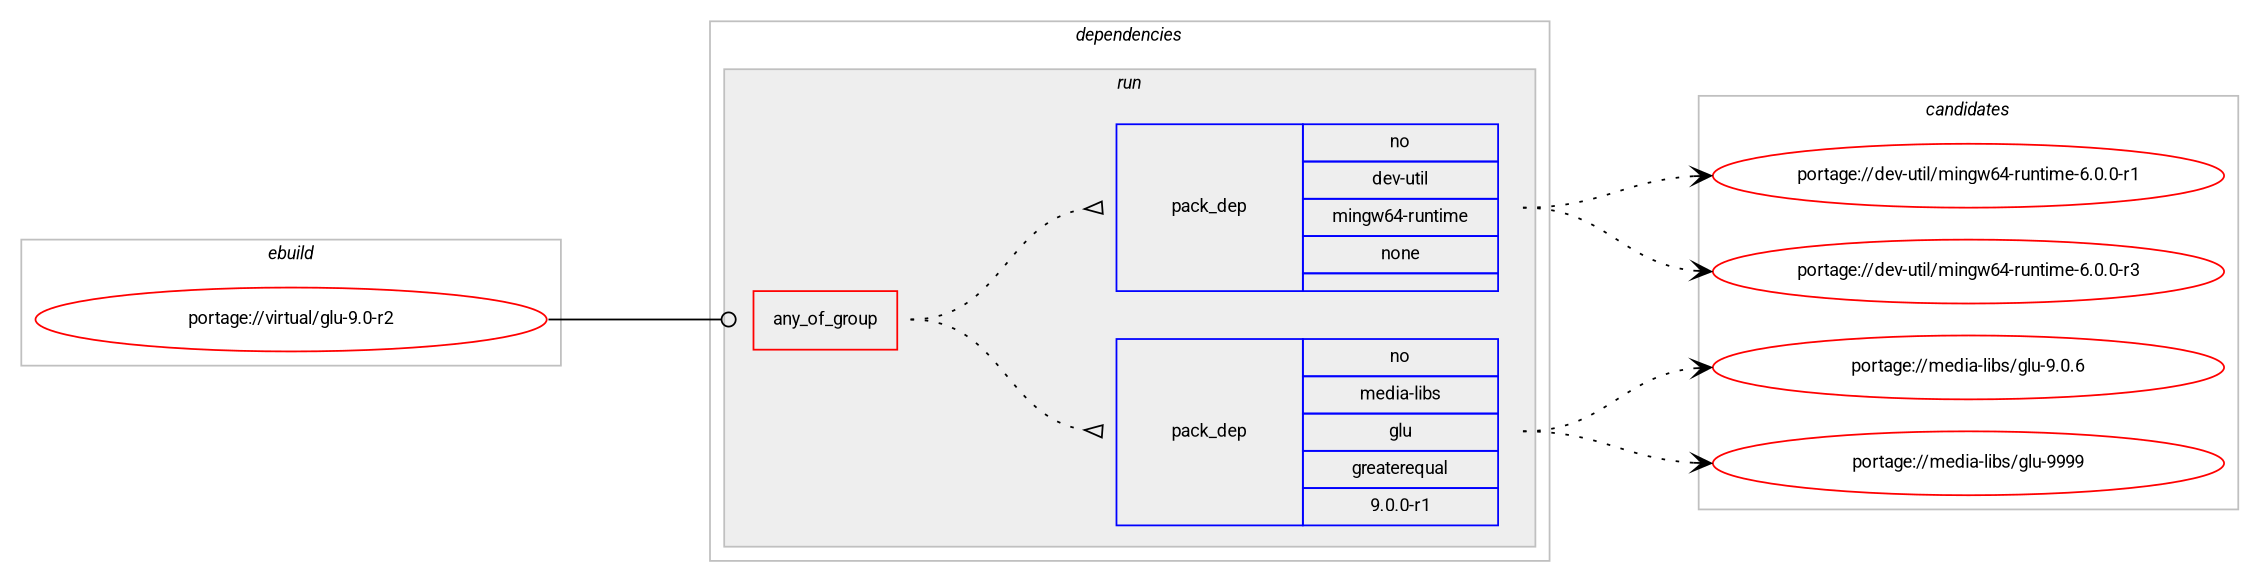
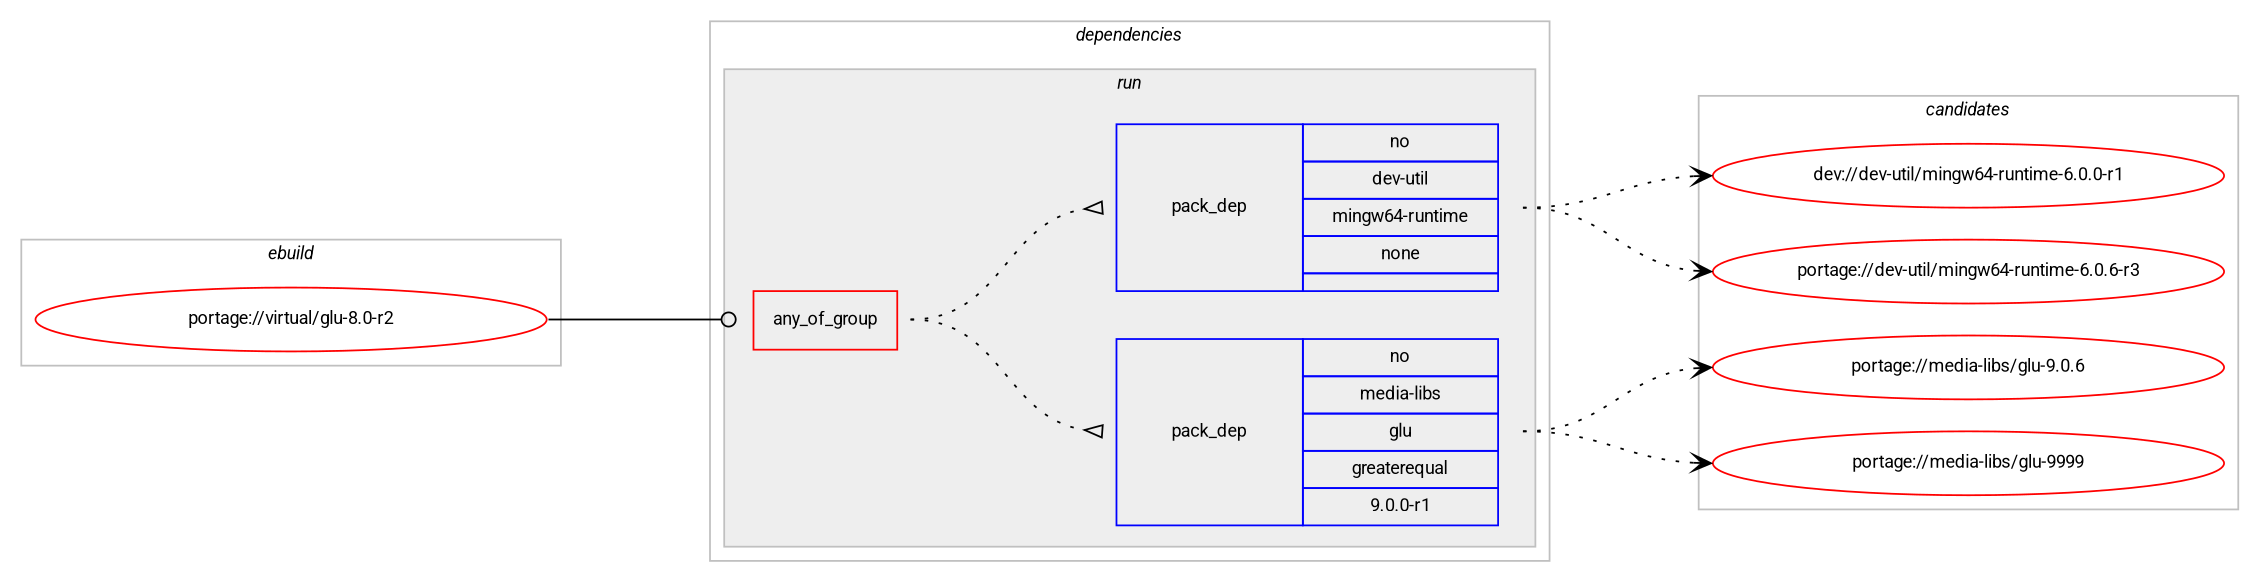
node "portage://dev-util/mingw64-runtime-6.0.0-r1": label "portage://dev-util/mingw64-runtime-6.0.0-r1" -> "dev://dev-util/mingw64-runtime-6.0.0-r1"
node "portage://dev-util/mingw64-runtime-6.0.0-r3": label "portage://dev-util/mingw64-runtime-6.0.0-r3" -> "portage://dev-util/mingw64-runtime-6.0.6-r3"
node "portage://virtual/glu-9.0-r2": label "portage://virtual/glu-9.0-r2" -> "portage://virtual/glu-8.0-r2"
